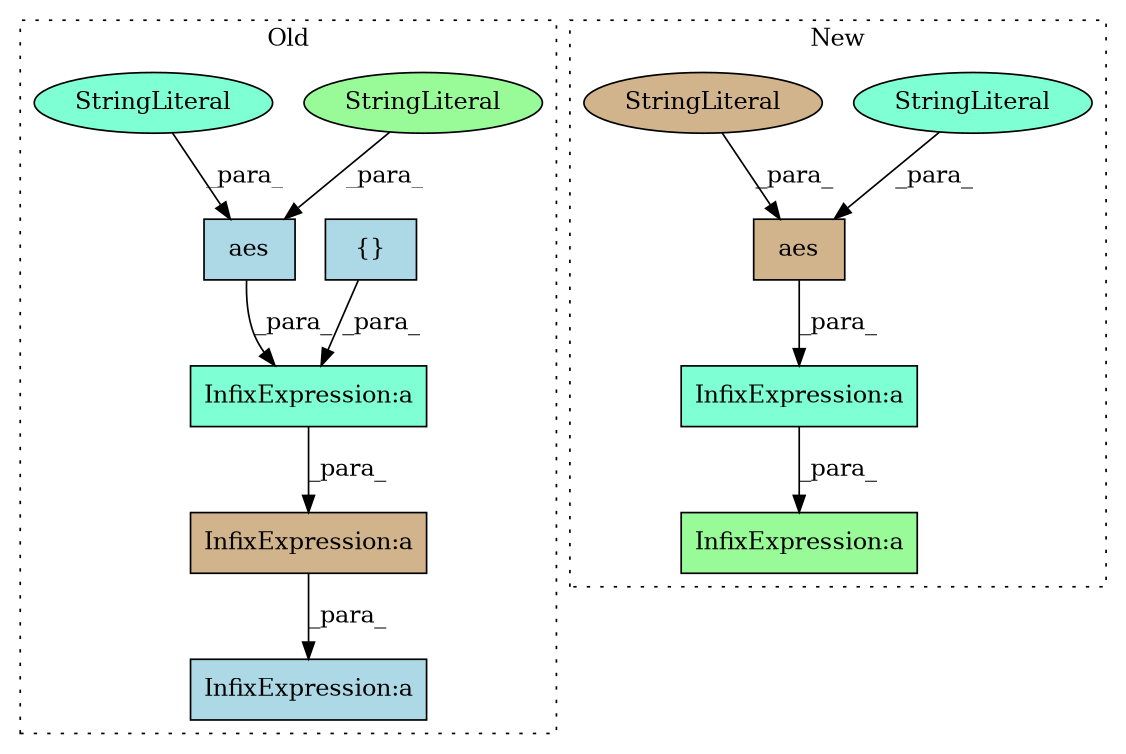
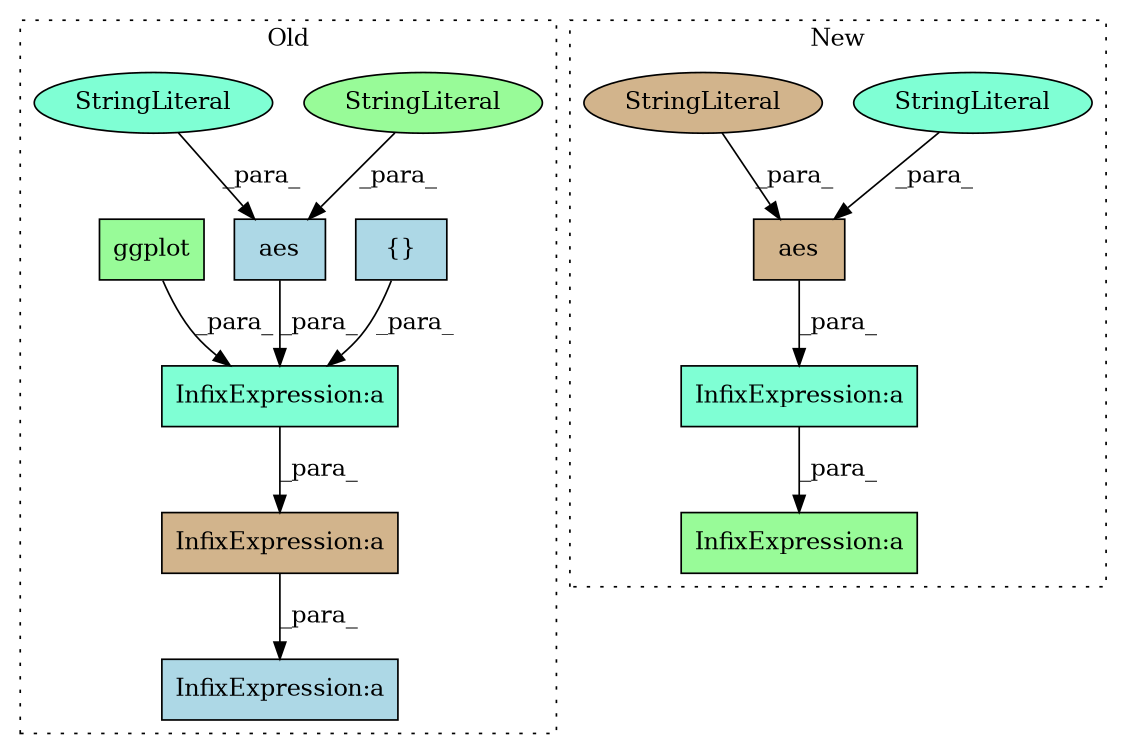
node "ggplot": added
